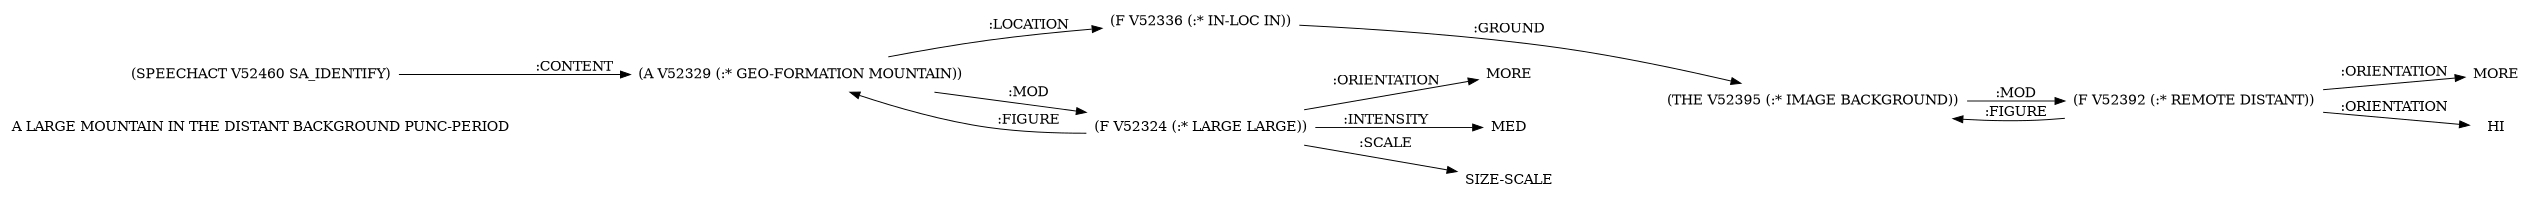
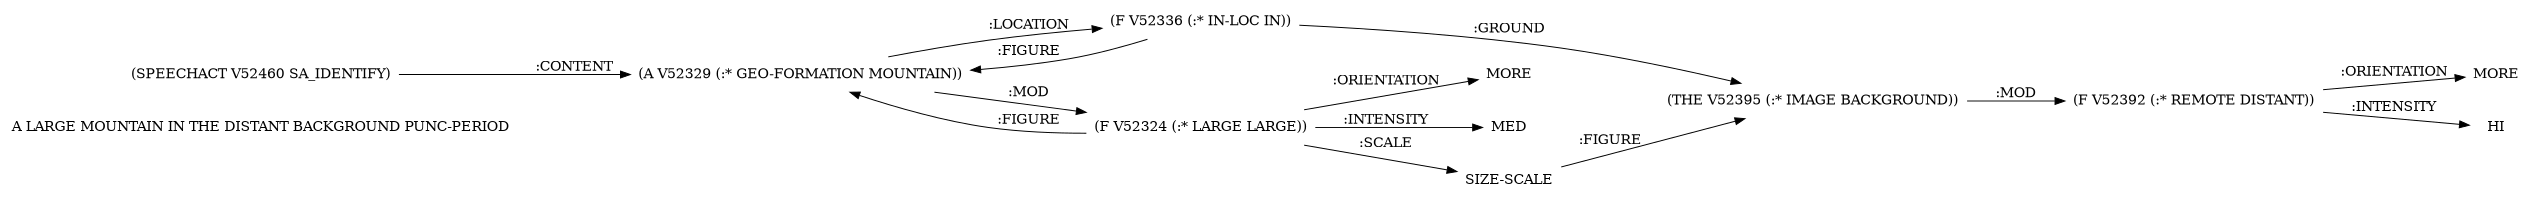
edge "(F V52336 (:* IN-LOC IN))" -> "(A V52329 (:* GEO-FORMATION MOUNTAIN))": added, label ":FIGURE"
edge "(F V52392 (:* REMOTE DISTANT))" -> "HI": label ":ORIENTATION" -> ":INTENSITY"
edge "(F V52392 (:* REMOTE DISTANT))" -> "(THE V52395 (:* IMAGE BACKGROUND))": now "SIZE-SCALE" -> "(THE V52395 (:* IMAGE BACKGROUND))"
